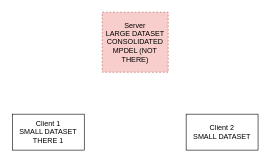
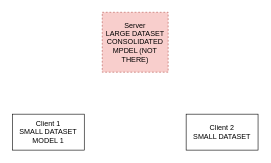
node "Client 1 SMALL DATASET THERE 1": label "Client 1 SMALL DATASET THERE 1" -> "Client 1 SMALL DATASET MODEL 1"
